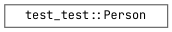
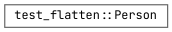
node "test_test::Person": label "test_test::Person" -> "test_flatten::Person"
